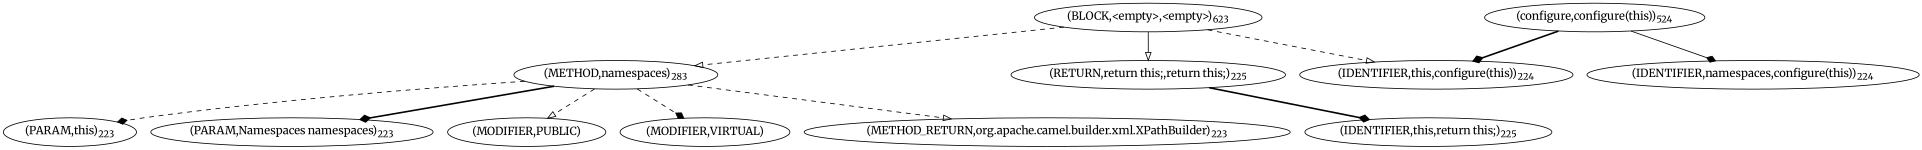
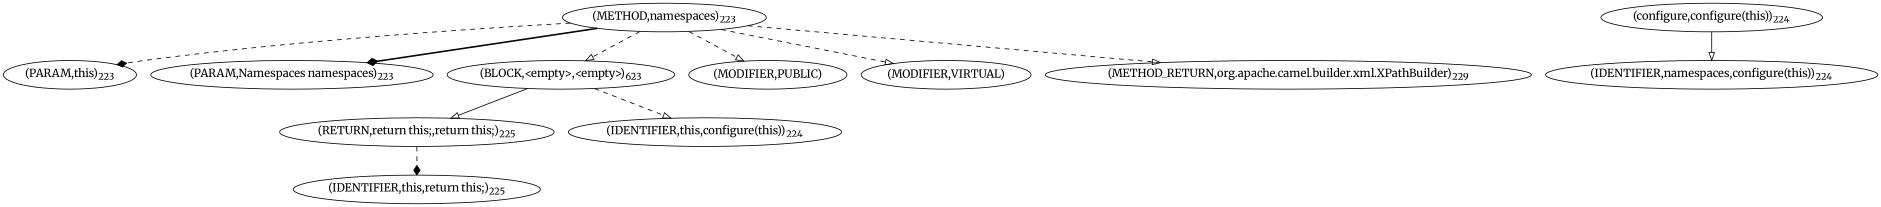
node "(configure,configure(this))": text "524" -> "224"
edge "(configure,configure(this))" -> "(IDENTIFIER,this,configure(this))": removed
edge "(configure,configure(this))" -> "(IDENTIFIER,namespaces,configure(this))": arrowhead diamond -> onormal
edge "(BLOCK,<empty>,<empty>)" -> "(METHOD,namespaces)": reversed
node "(METHOD,namespaces)": text "283" -> "223"
edge "(METHOD,namespaces)" -> "(MODIFIER,VIRTUAL)": arrowhead diamond -> onormal
edge "(RETURN,return this;,return this;)" -> "(IDENTIFIER,this,return this;)": style bold -> dashed
node "(METHOD_RETURN,org.apache.camel.builder.xml.XPathBuilder)": text "223" -> "229"
